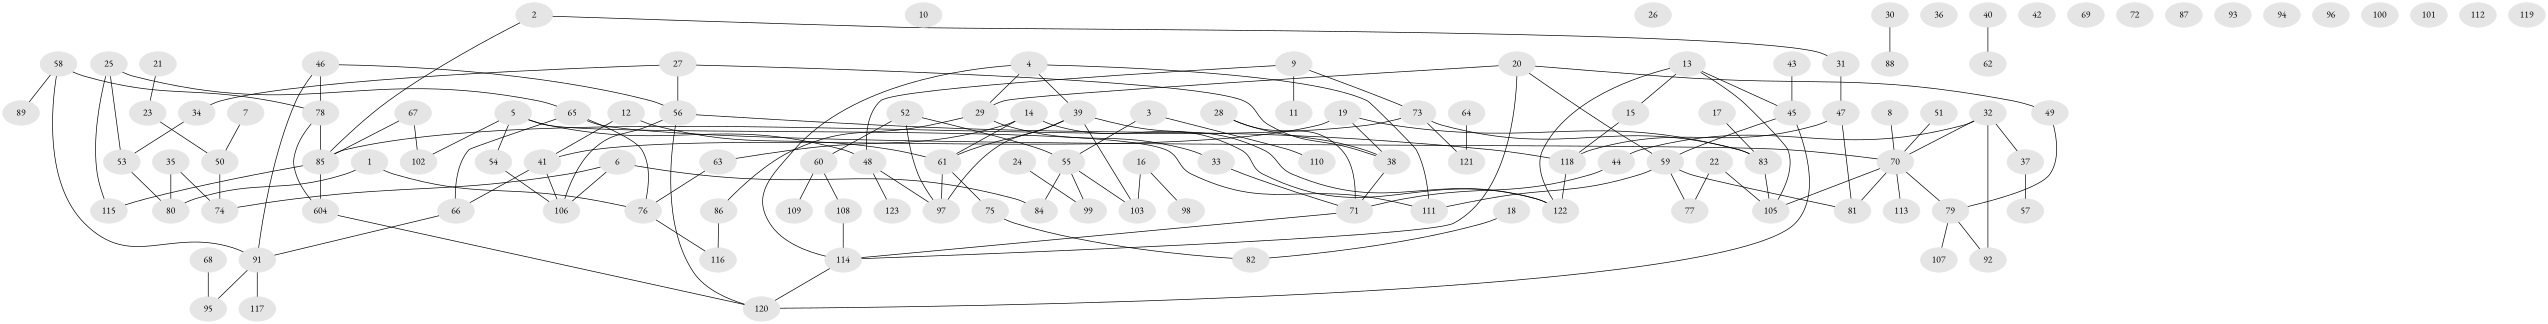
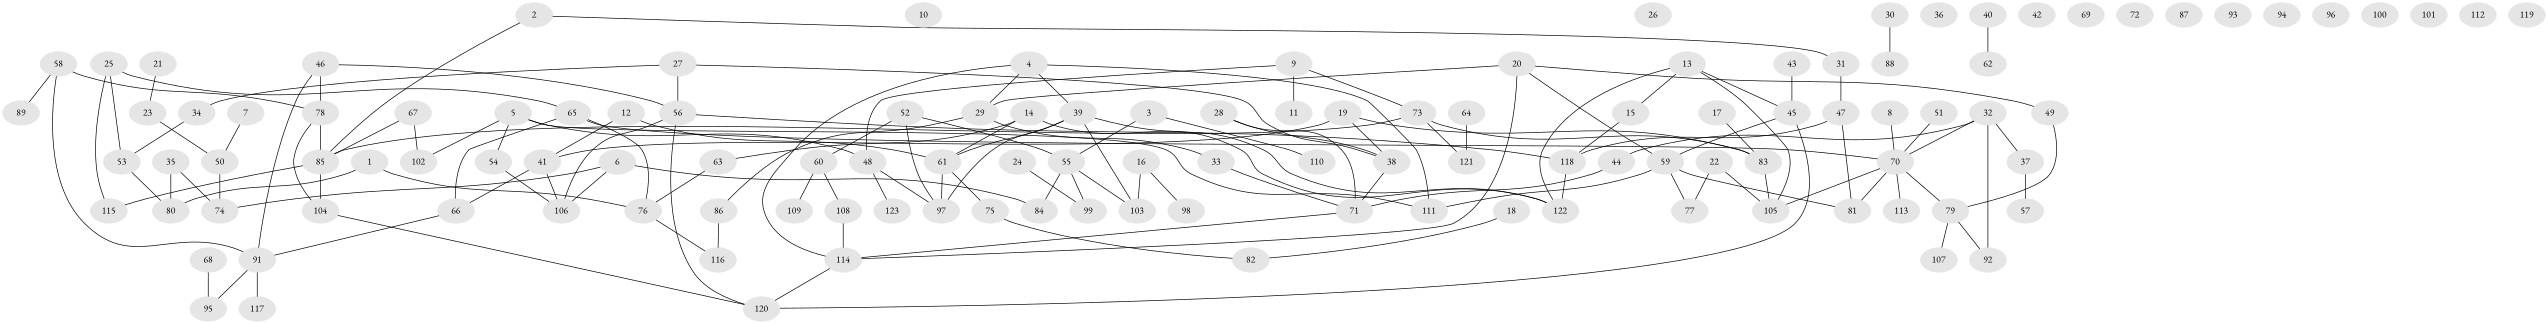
node "604": label "604" -> "104"
